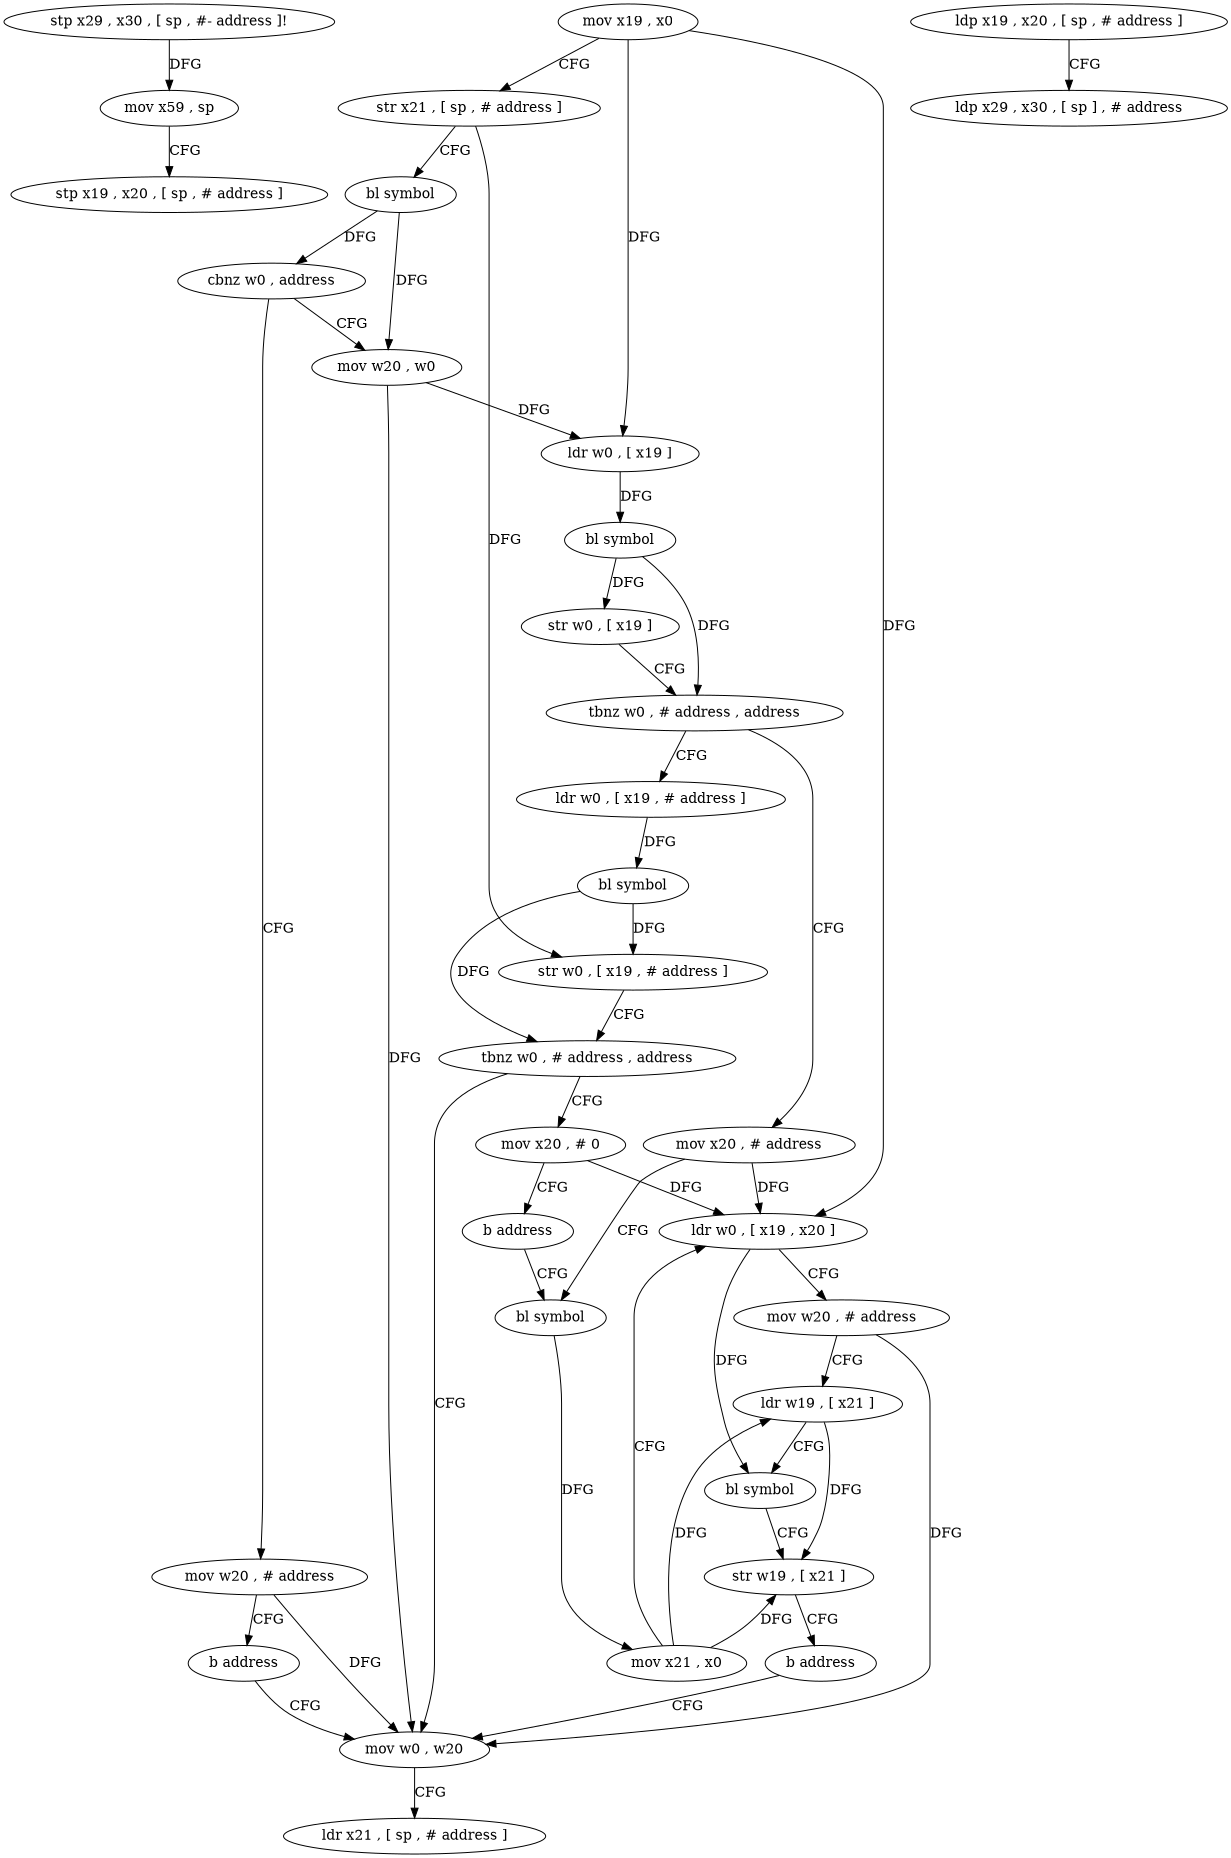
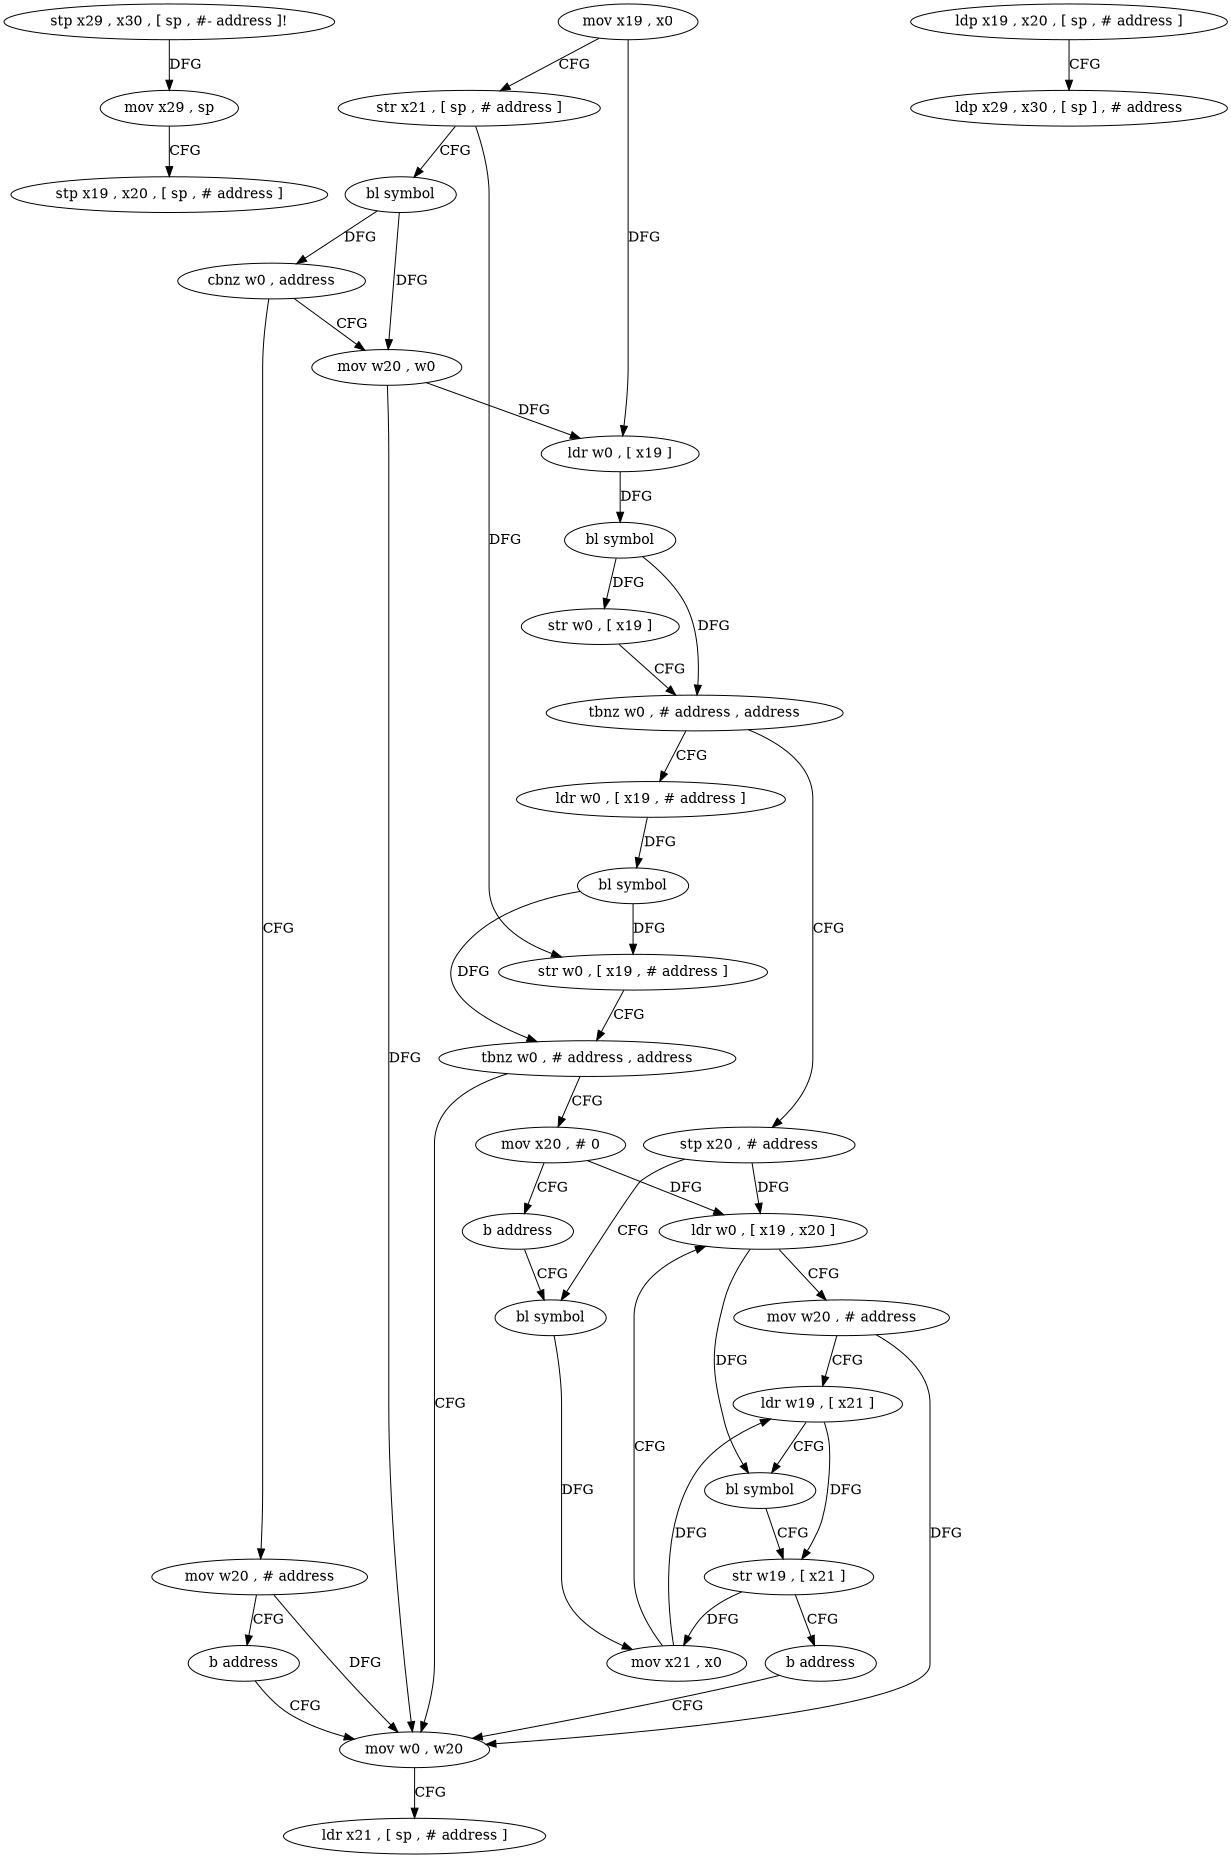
node "mov x59 , sp": label "mov x59 , sp" -> "mov x29 , sp"
edge "mov x19 , x0" -> "ldr w0 , [ x19 , x20 ]": removed, label "DFG"
node "mov x20 , # address": label "mov x20 , # address" -> "stp x20 , # address"
edge "mov x21 , x0" -> "str w19 , [ x21 ]": reversed
